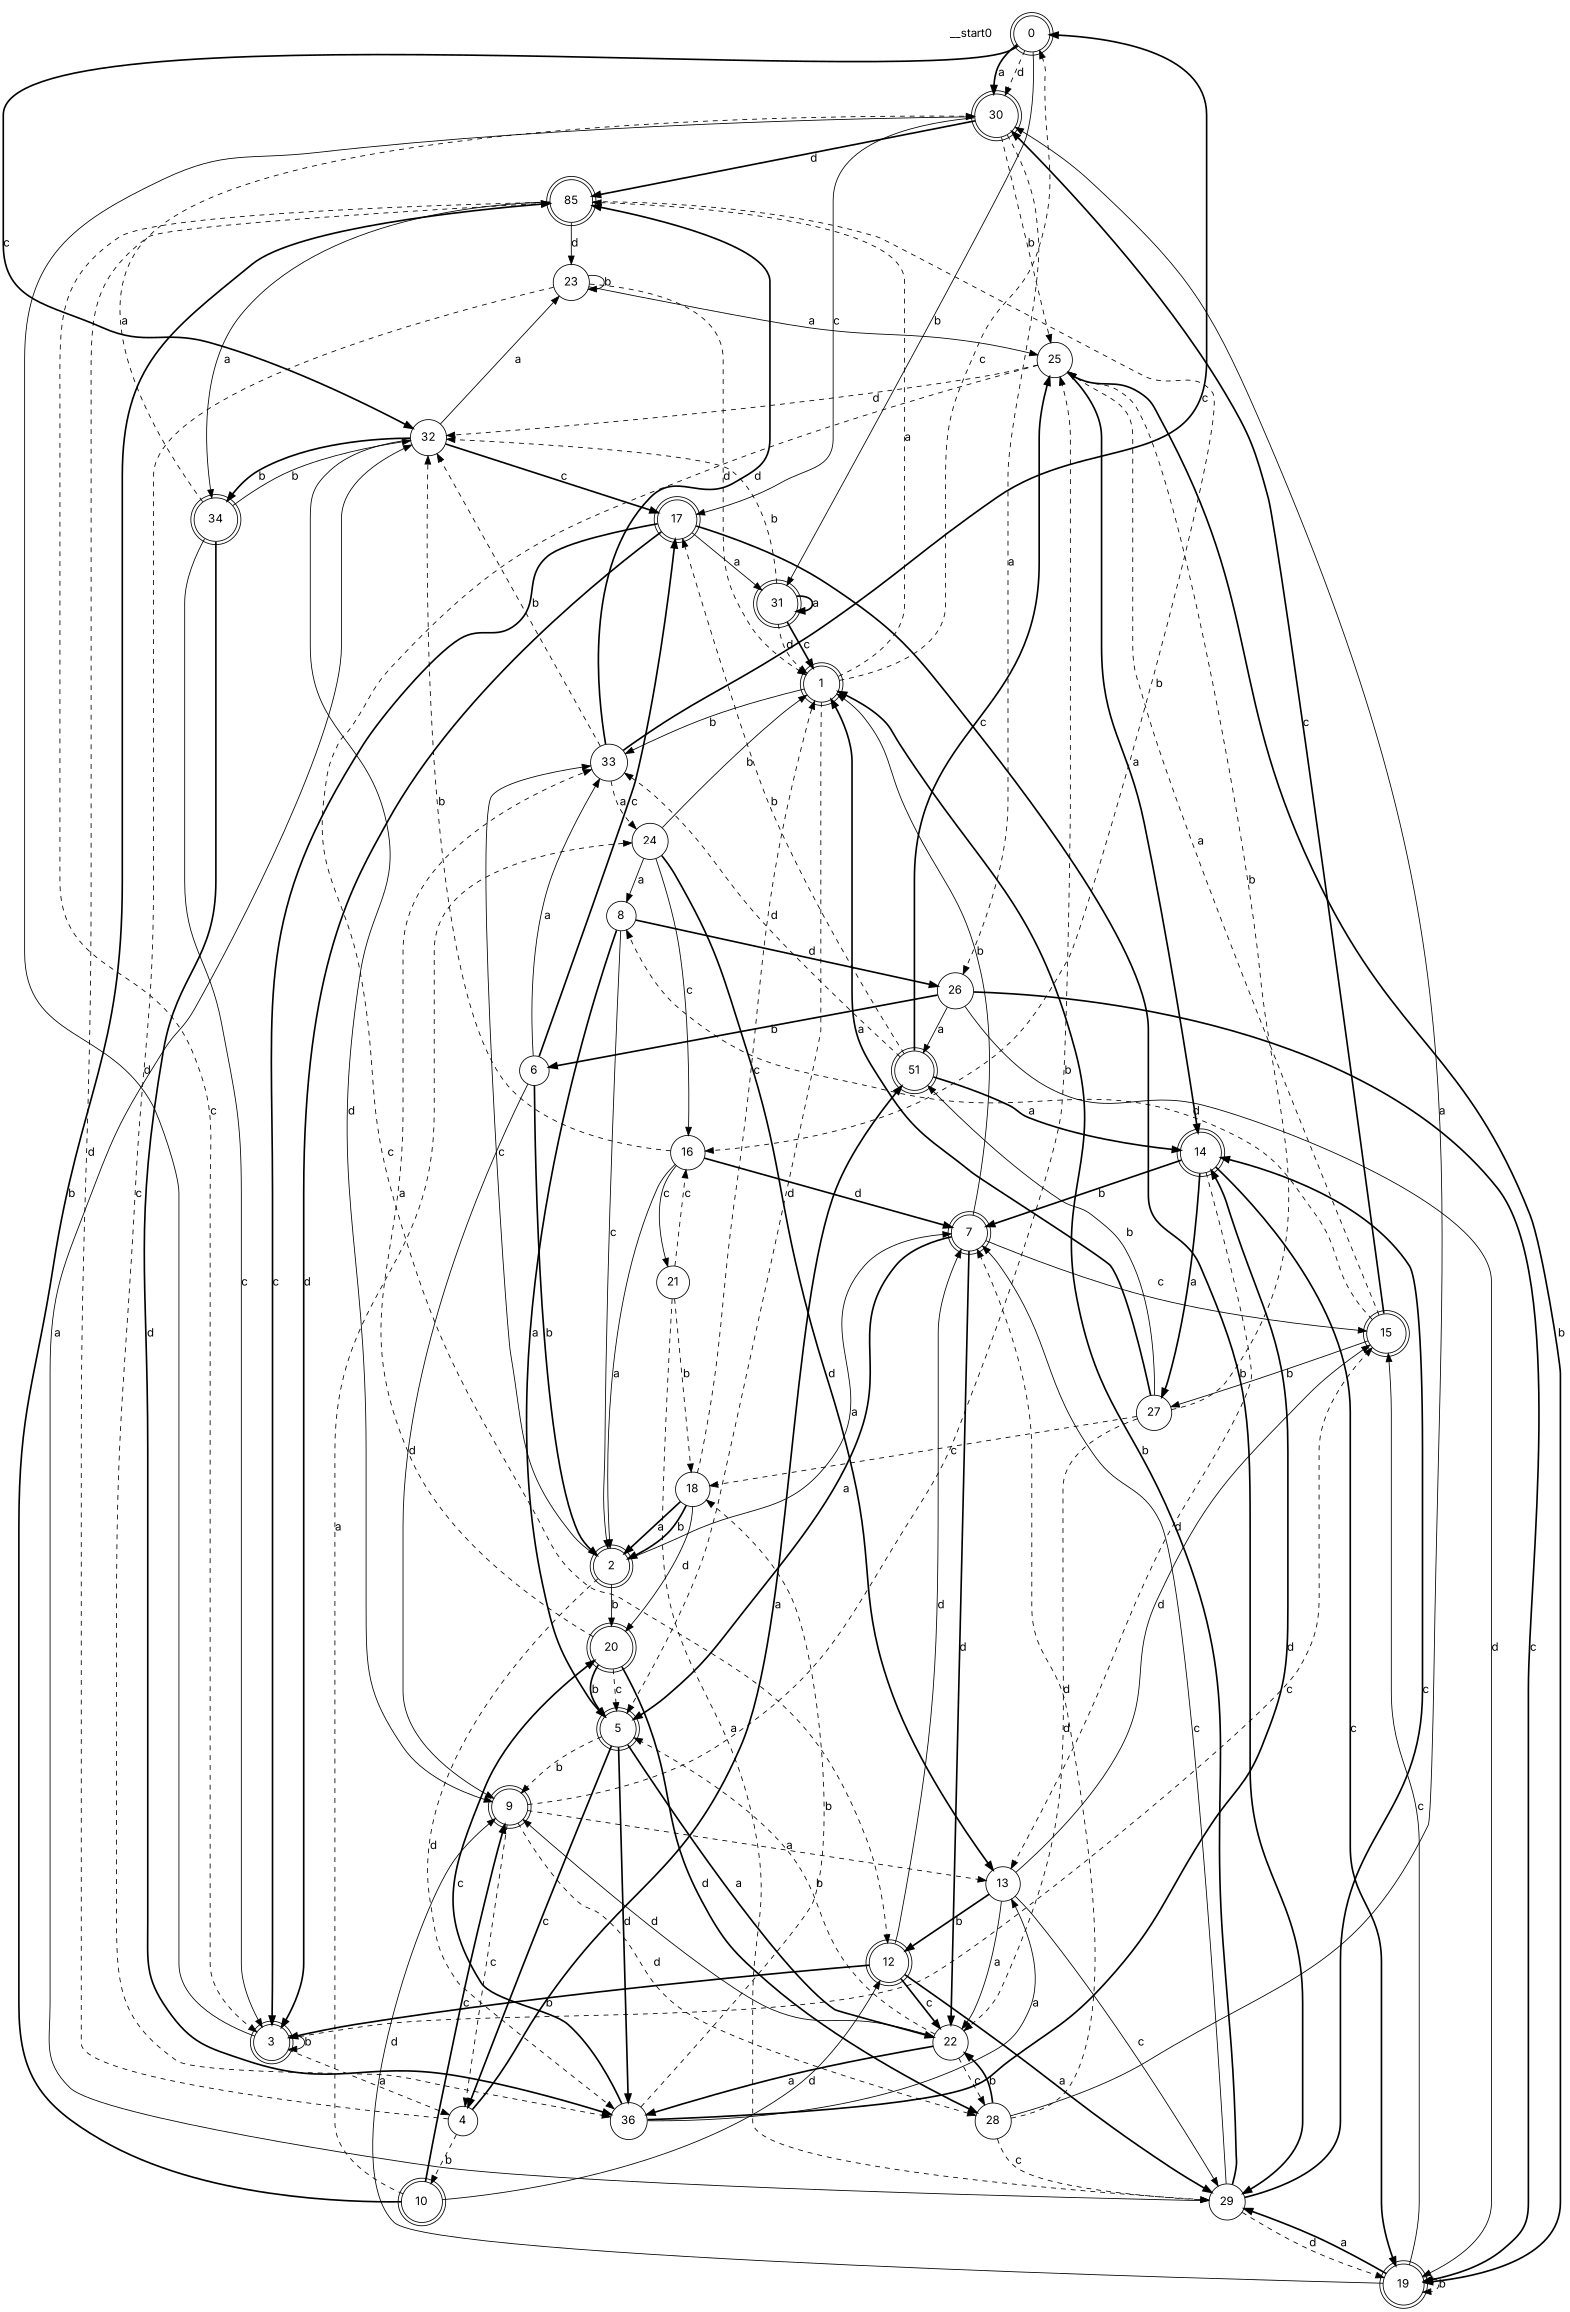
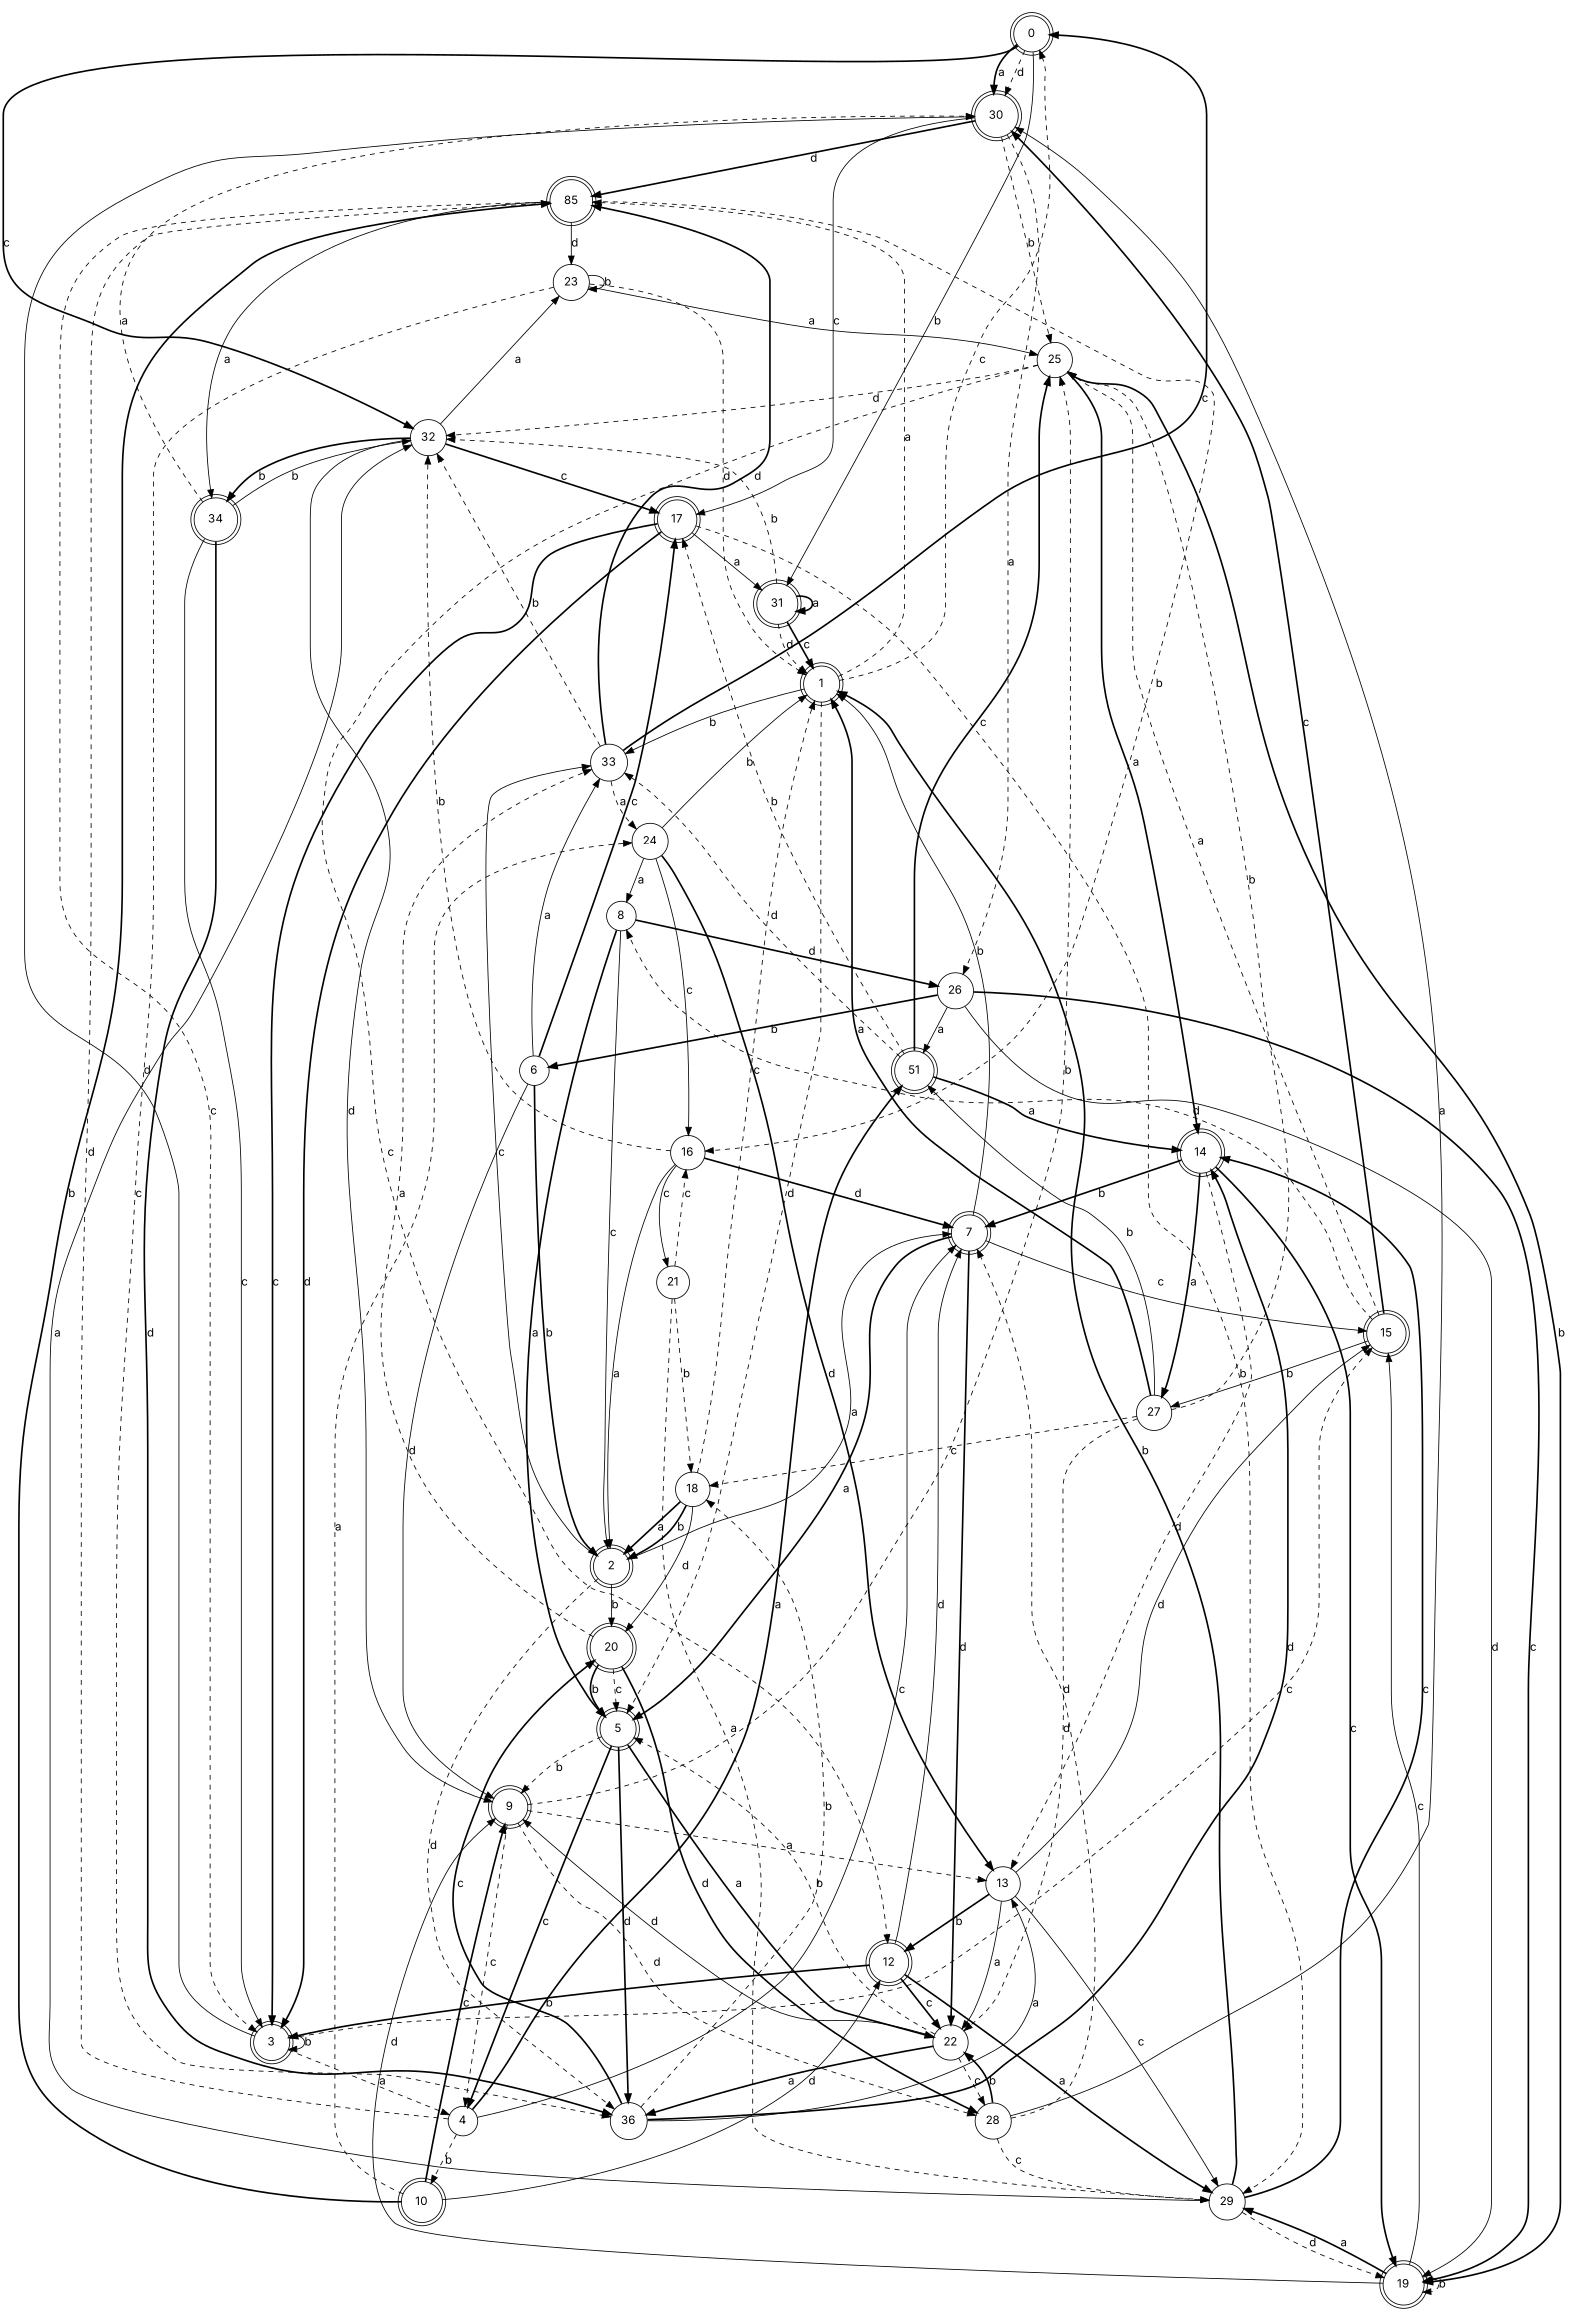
node "__start0": removed
edge "17" -> "29": style bold -> dashed
edge "29" -> "7": now "4" -> "7"
